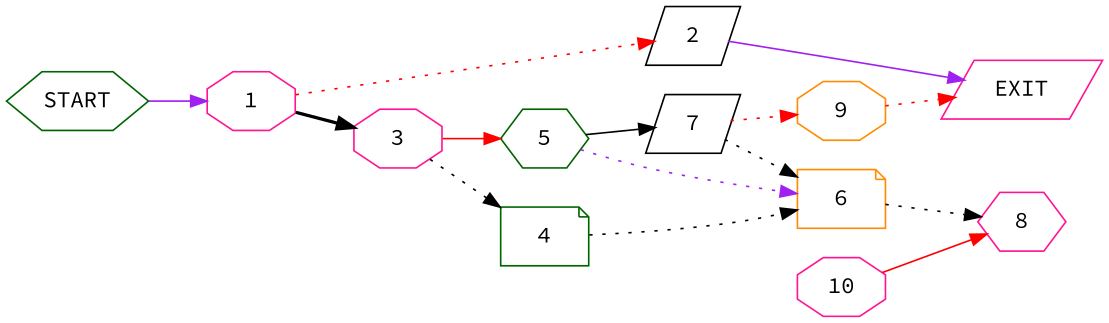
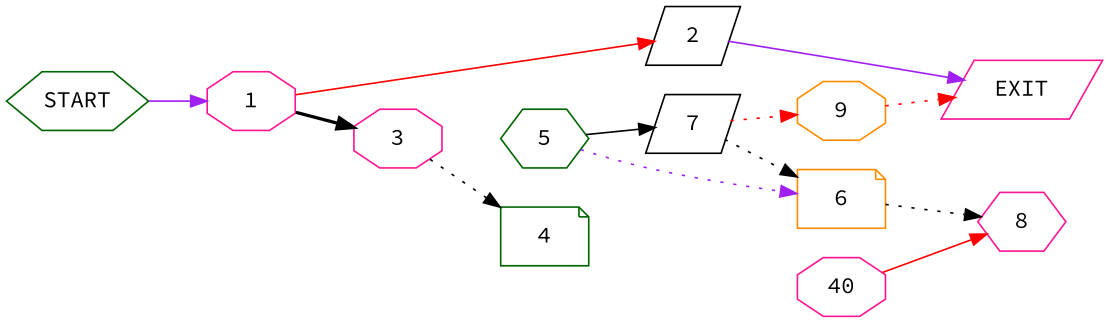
edge "1" -> "2": style dotted -> solid
edge "3" -> "5": removed
edge "4" -> "6": removed
node "10": label "10" -> "40"
